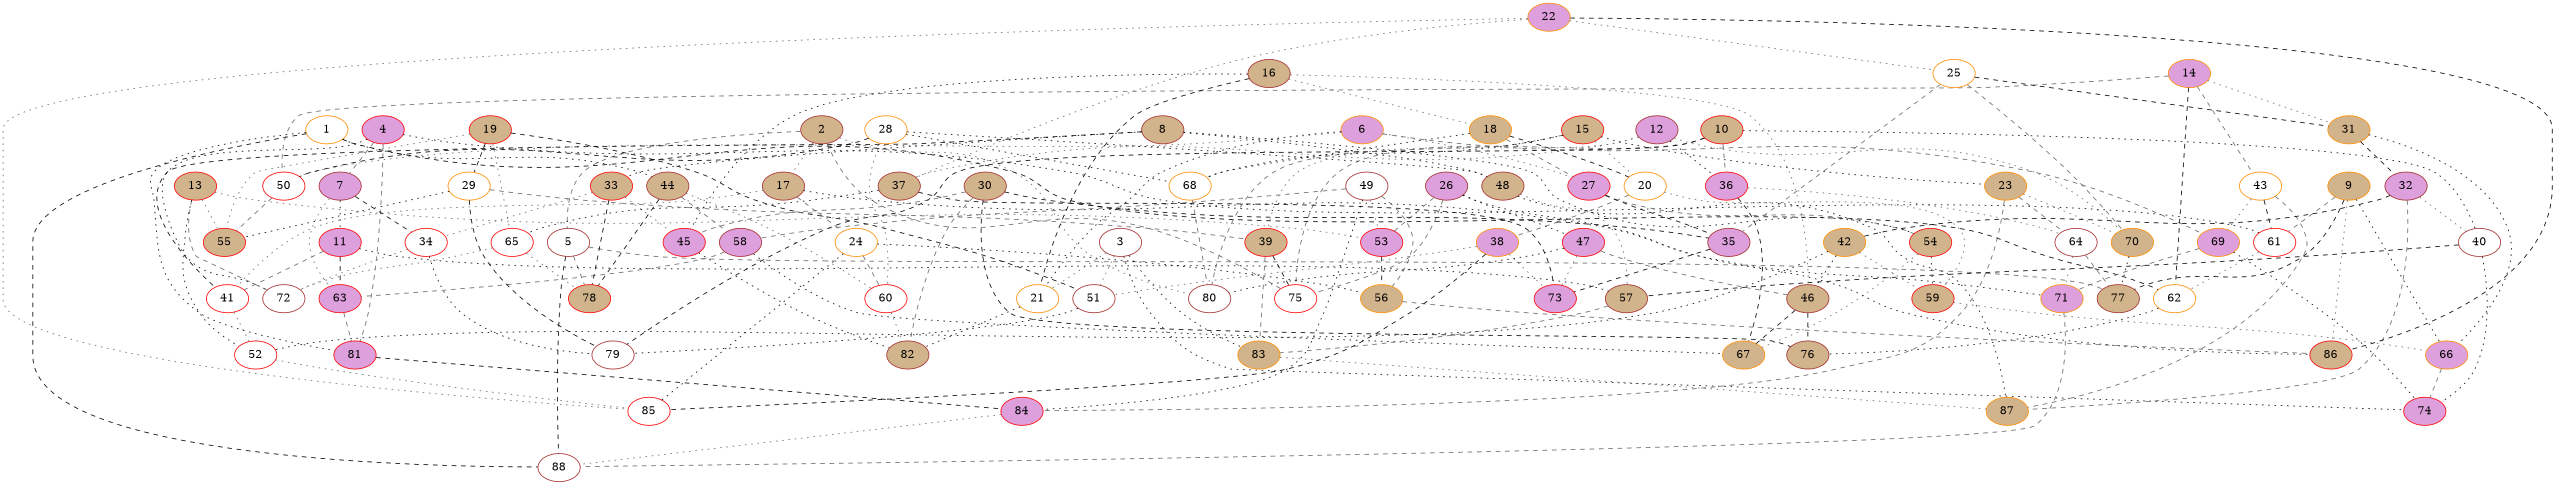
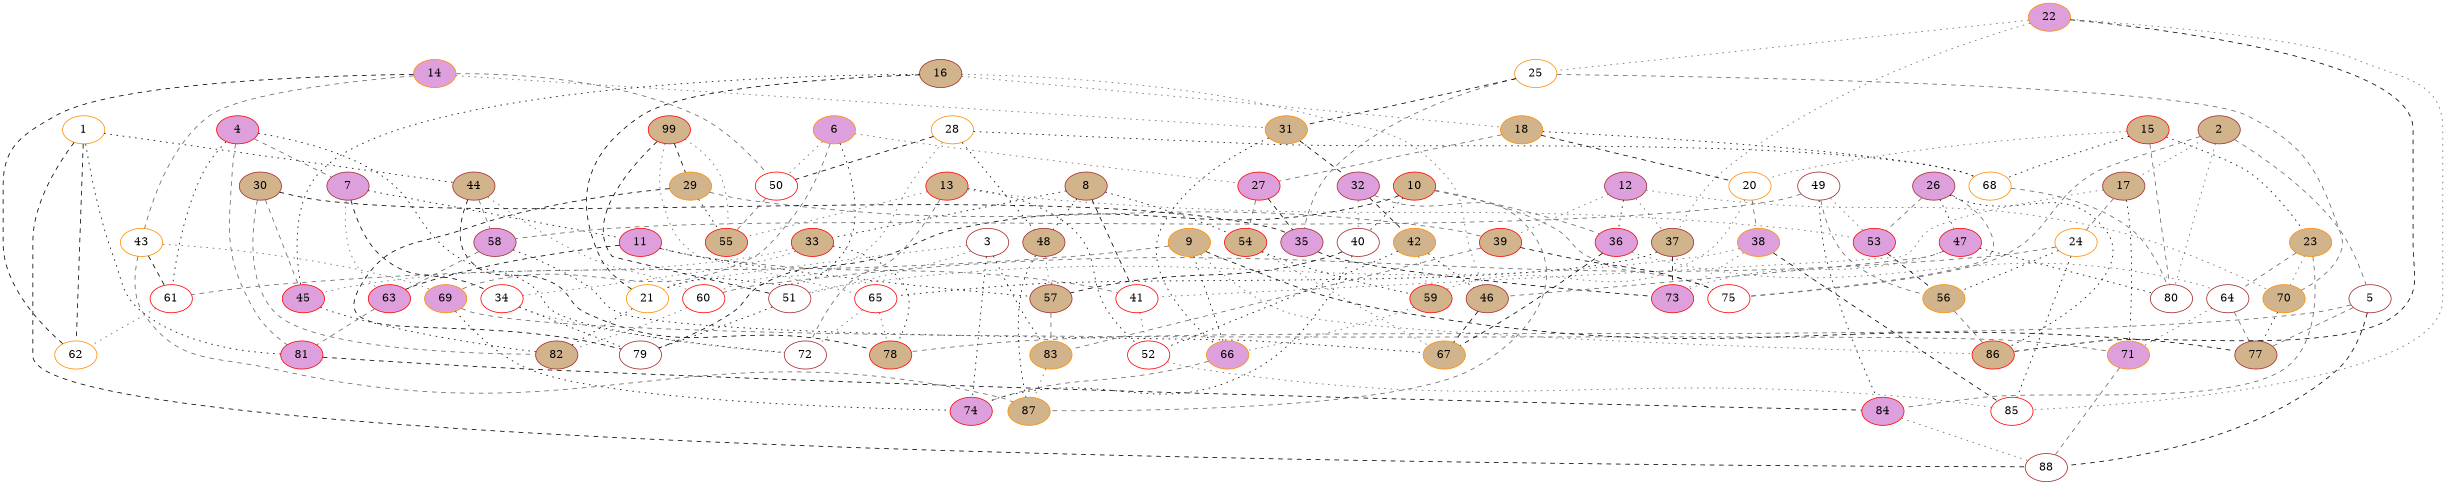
node "19": label "19" -> "99"
node "29": fillcolor white -> tan
edge "33" -- "78": style dashed -> dotted
node "76": removed
